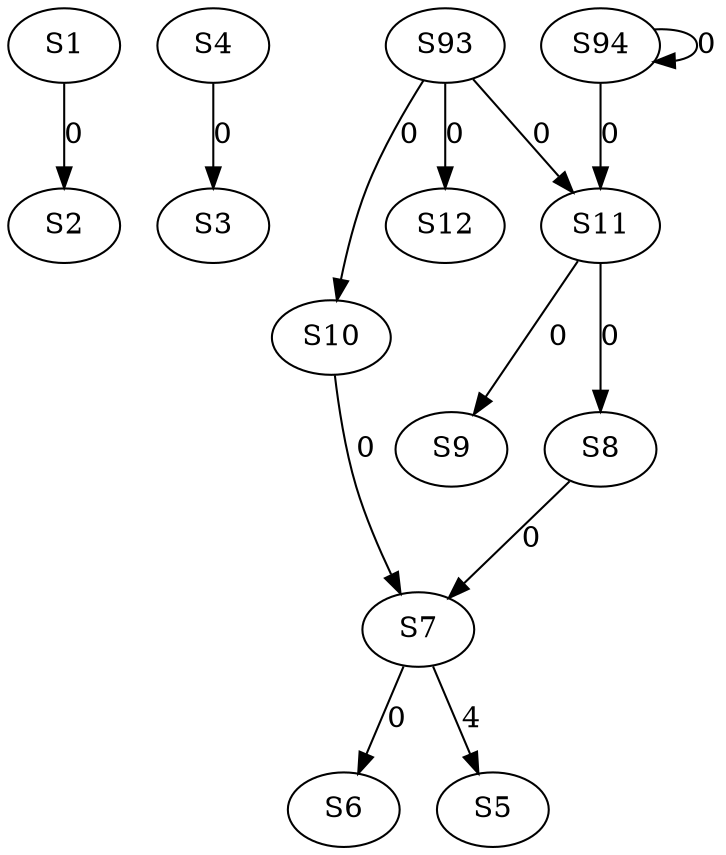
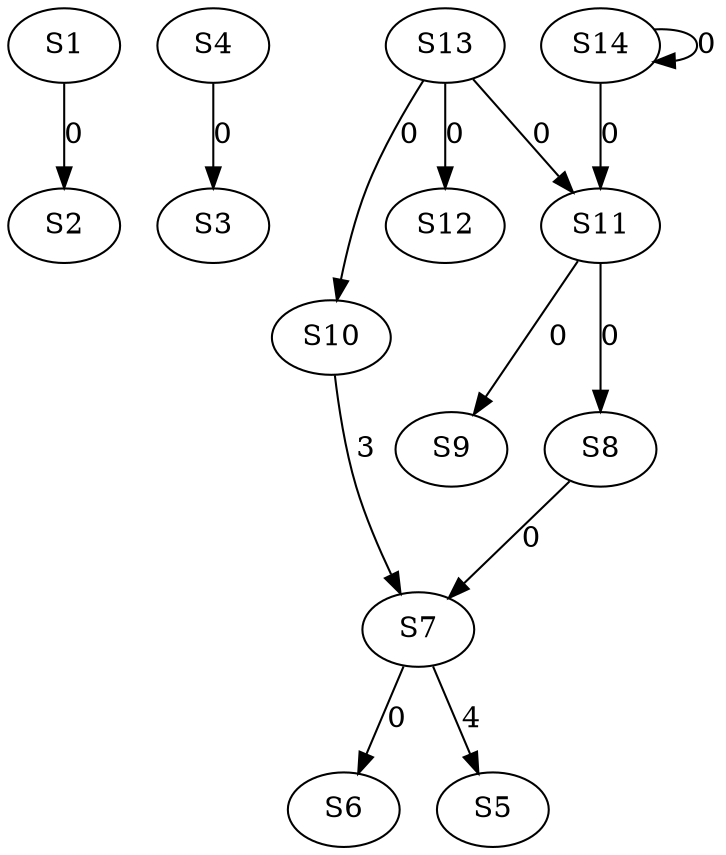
node "S93": label "S93" -> "S13"
node "S94": label "S94" -> "S14"
edge "S10" -> "S7": label "0" -> "3"
